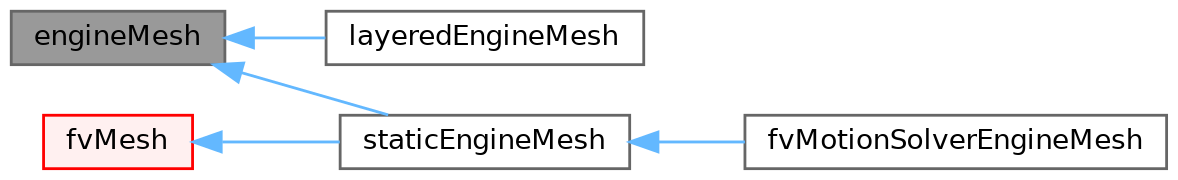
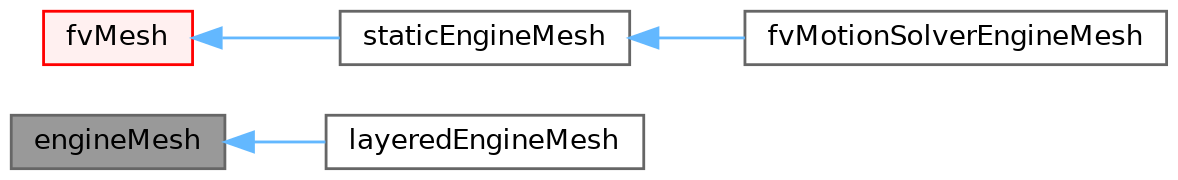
edge "staticEngineMesh" -> "engineMesh": removed
